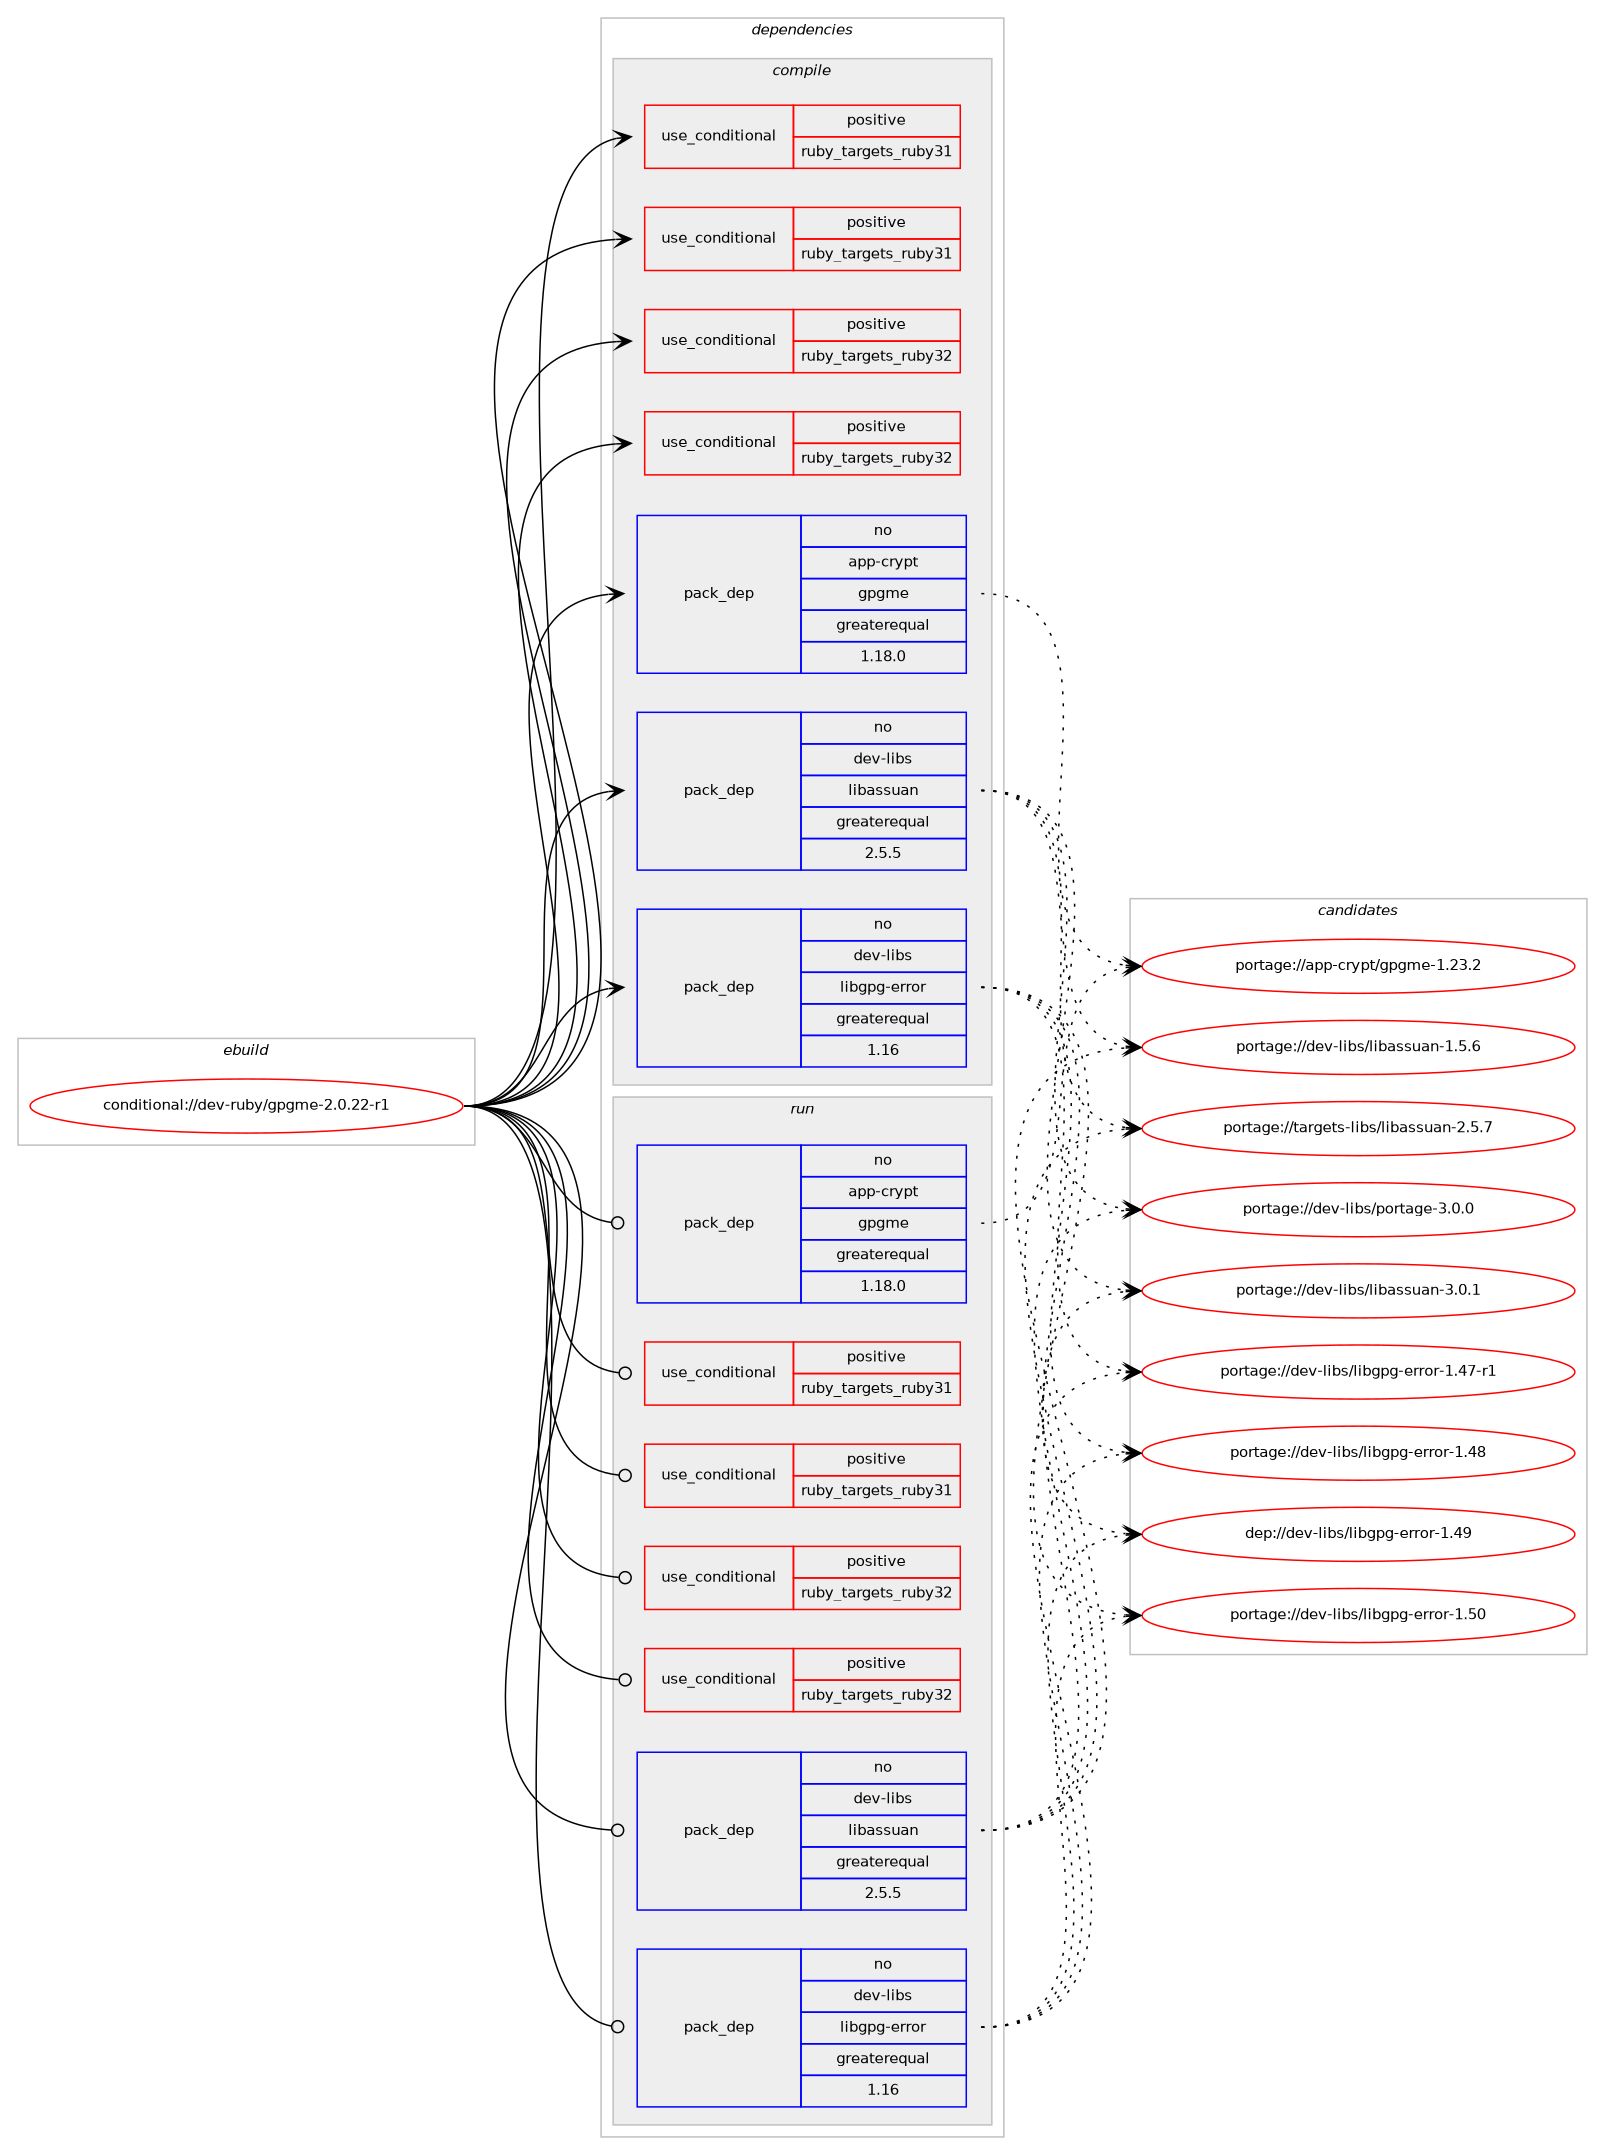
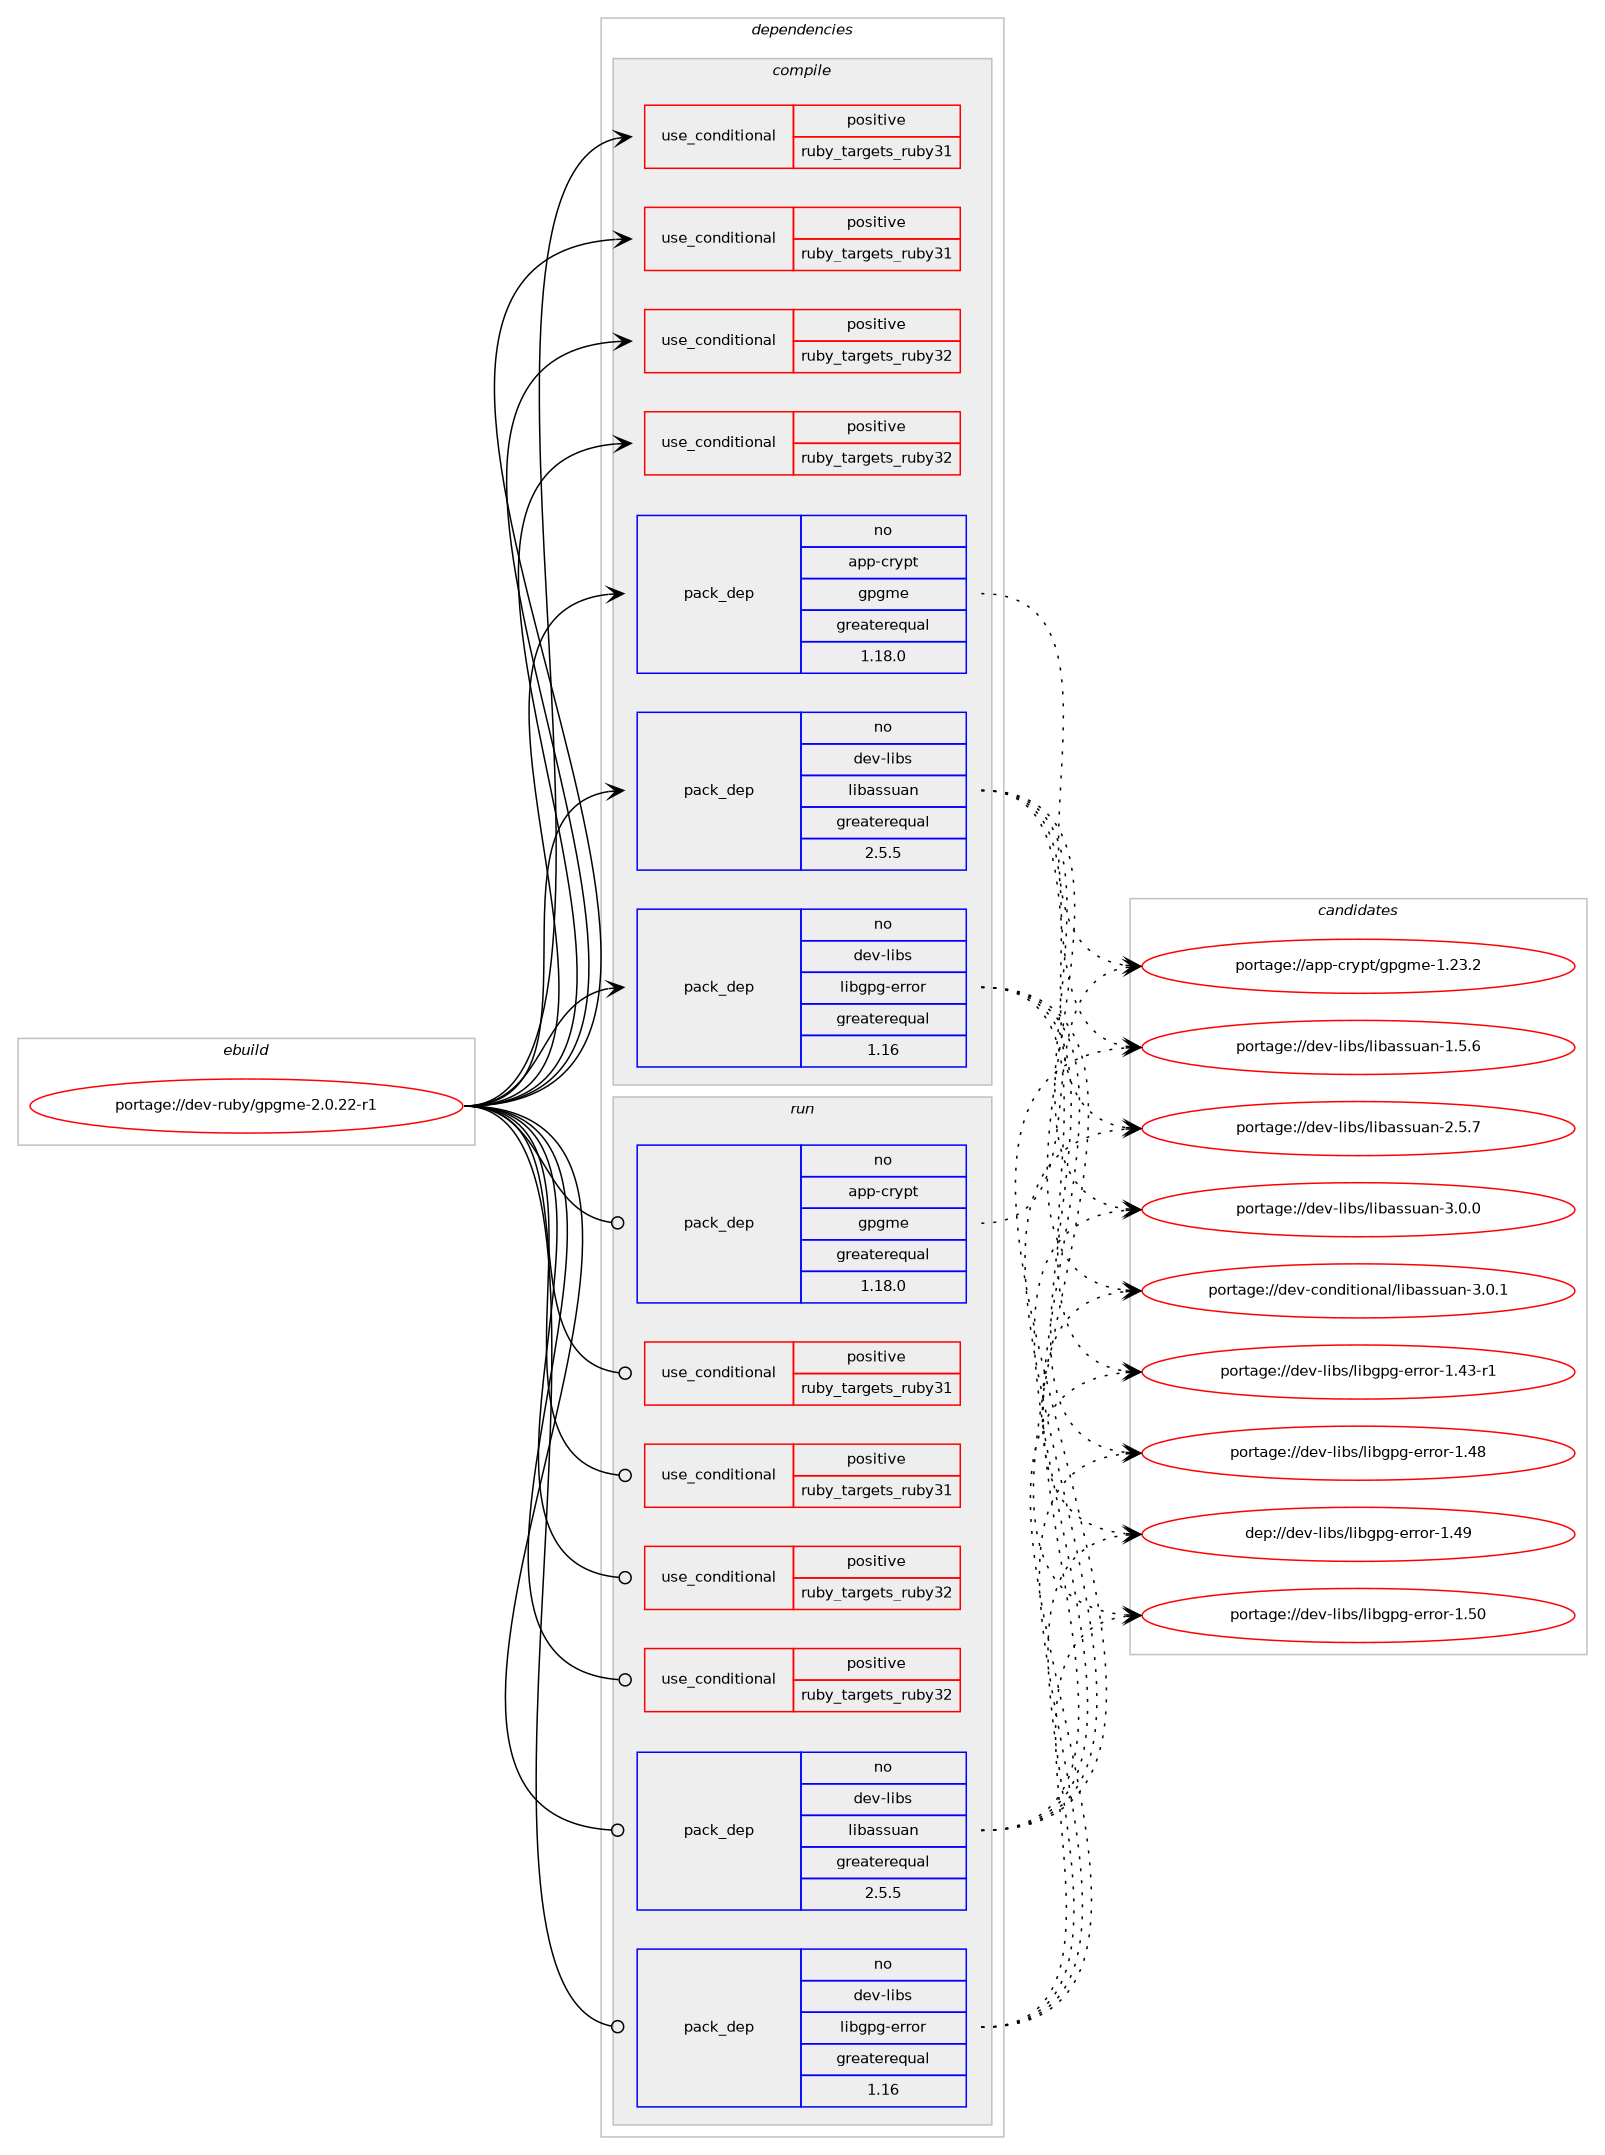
node "conditional://dev-ruby/gpgme-2.0.22-r1": label "conditional://dev-ruby/gpgme-2.0.22-r1" -> "portage://dev-ruby/gpgme-2.0.22-r1"
node "portage://targets-libs/libassuan-2.5.7": label "portage://targets-libs/libassuan-2.5.7" -> "portage://dev-libs/libassuan-2.5.7"
node "portage://dev-libs/portage-3.0.0": label "portage://dev-libs/portage-3.0.0" -> "portage://dev-libs/libassuan-3.0.0"
node "portage://dev-libs/libassuan-3.0.1": label "portage://dev-libs/libassuan-3.0.1" -> "portage://dev-conditional/libassuan-3.0.1"
node "portage://dev-libs/libgpg-error-1.47-r1": label "portage://dev-libs/libgpg-error-1.47-r1" -> "portage://dev-libs/libgpg-error-1.43-r1"
